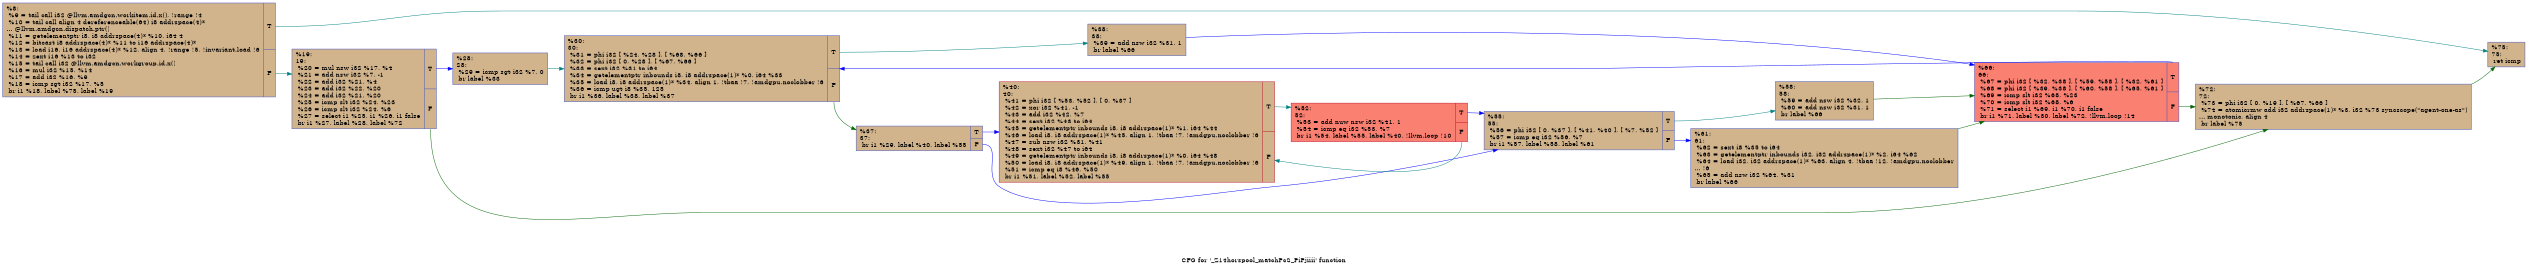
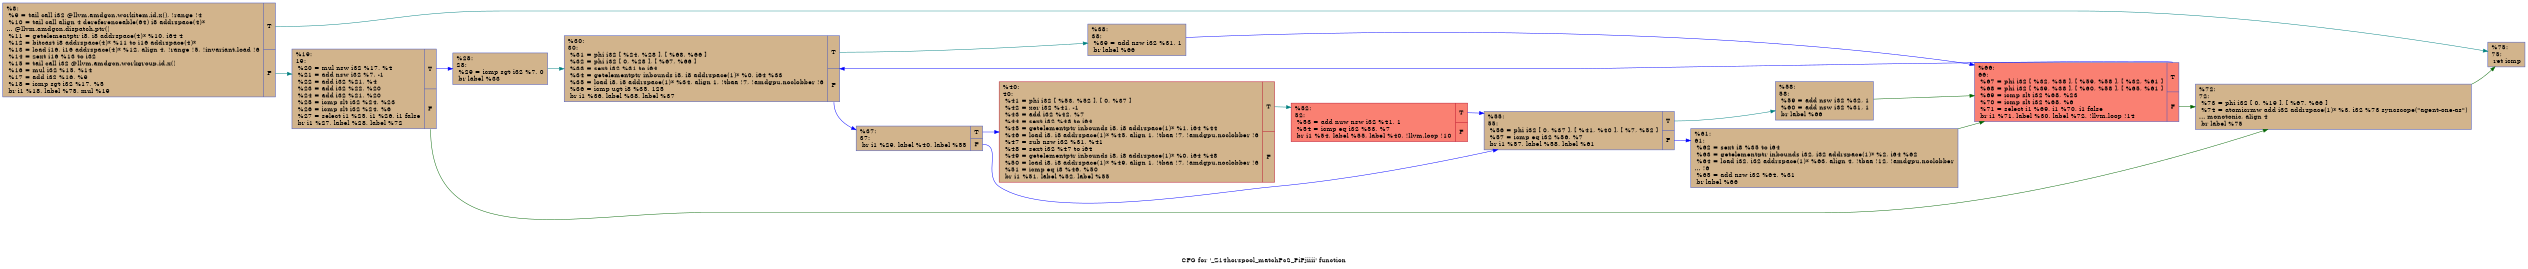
node "%8:": text "br i1 %18, label %75, label %19" -> "br i1 %18, label %75, mul %19"
edge "%30:" -> "%37:": color darkgreen -> blue
edge "%52:" -> "%40:": removed
